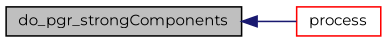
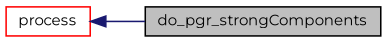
edge "process" -> "do_pgr_strongComponents": reversed
